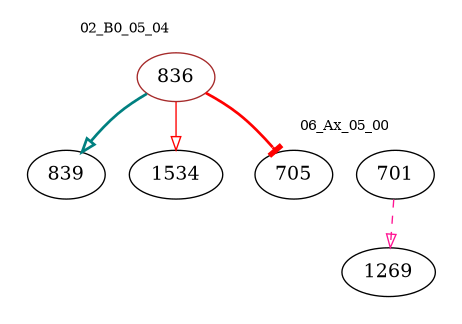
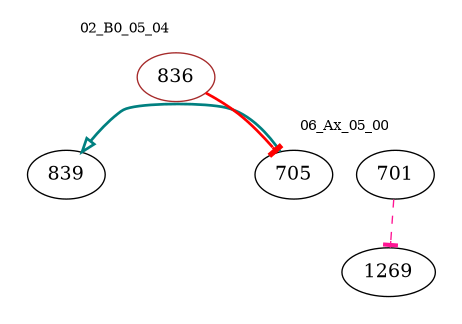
edge "836" -> "839": now "705" -> "839"
node "1534": removed
edge "701" -> "1269": arrowhead onormal -> tee
